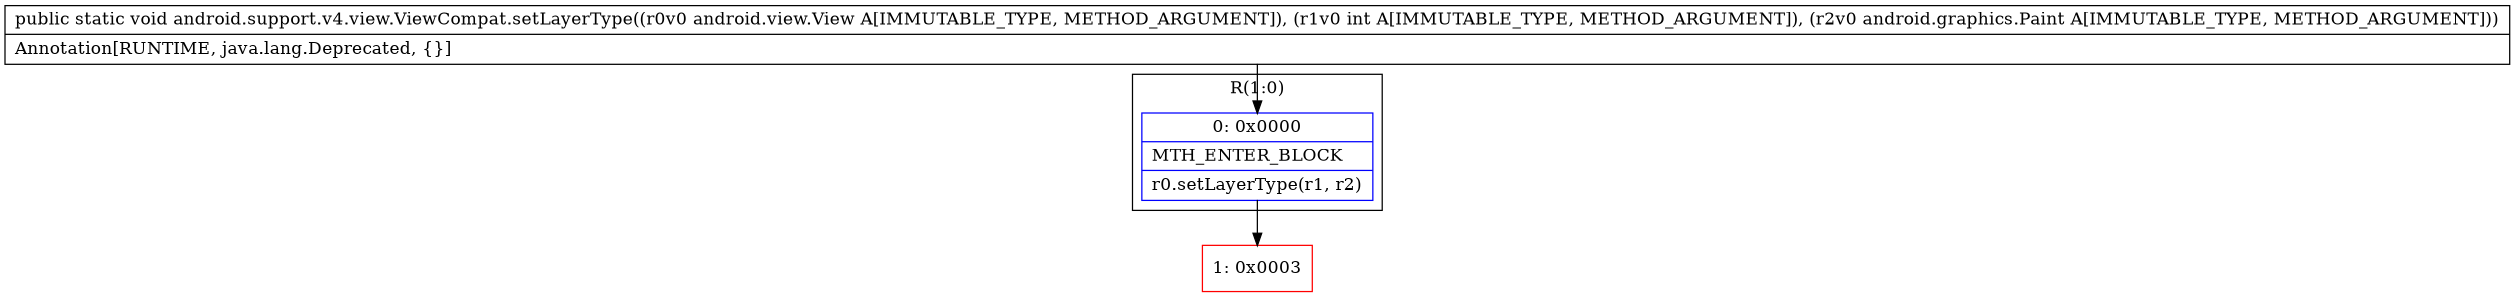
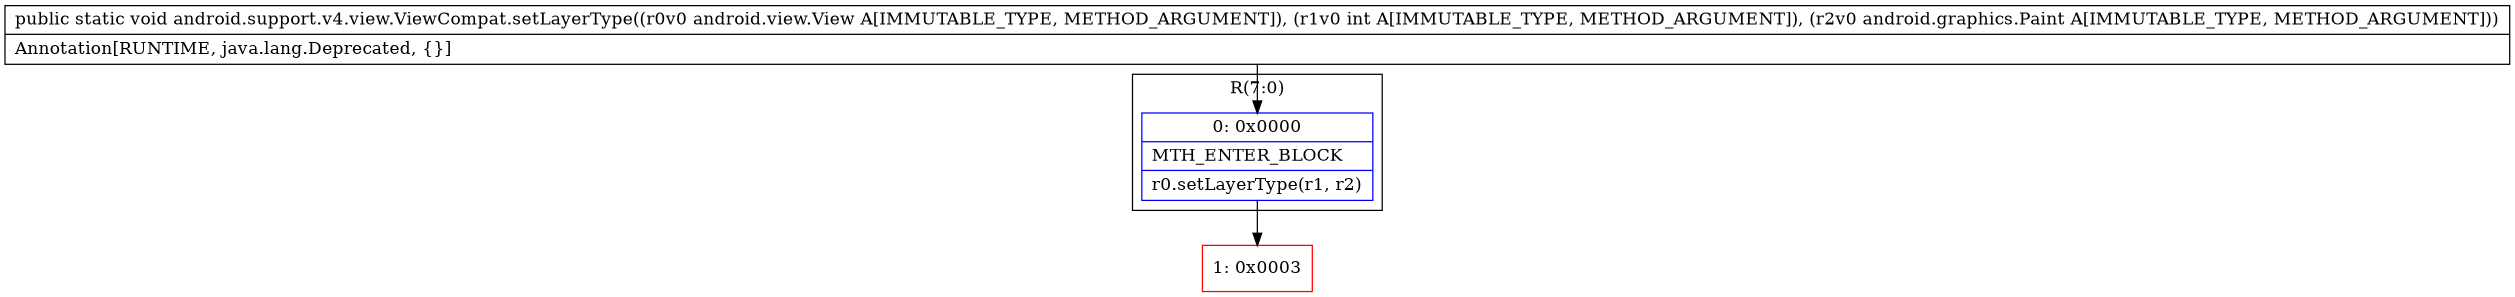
cluster "R(1:0)": label "R(1:0)" -> "R(7:0)"
